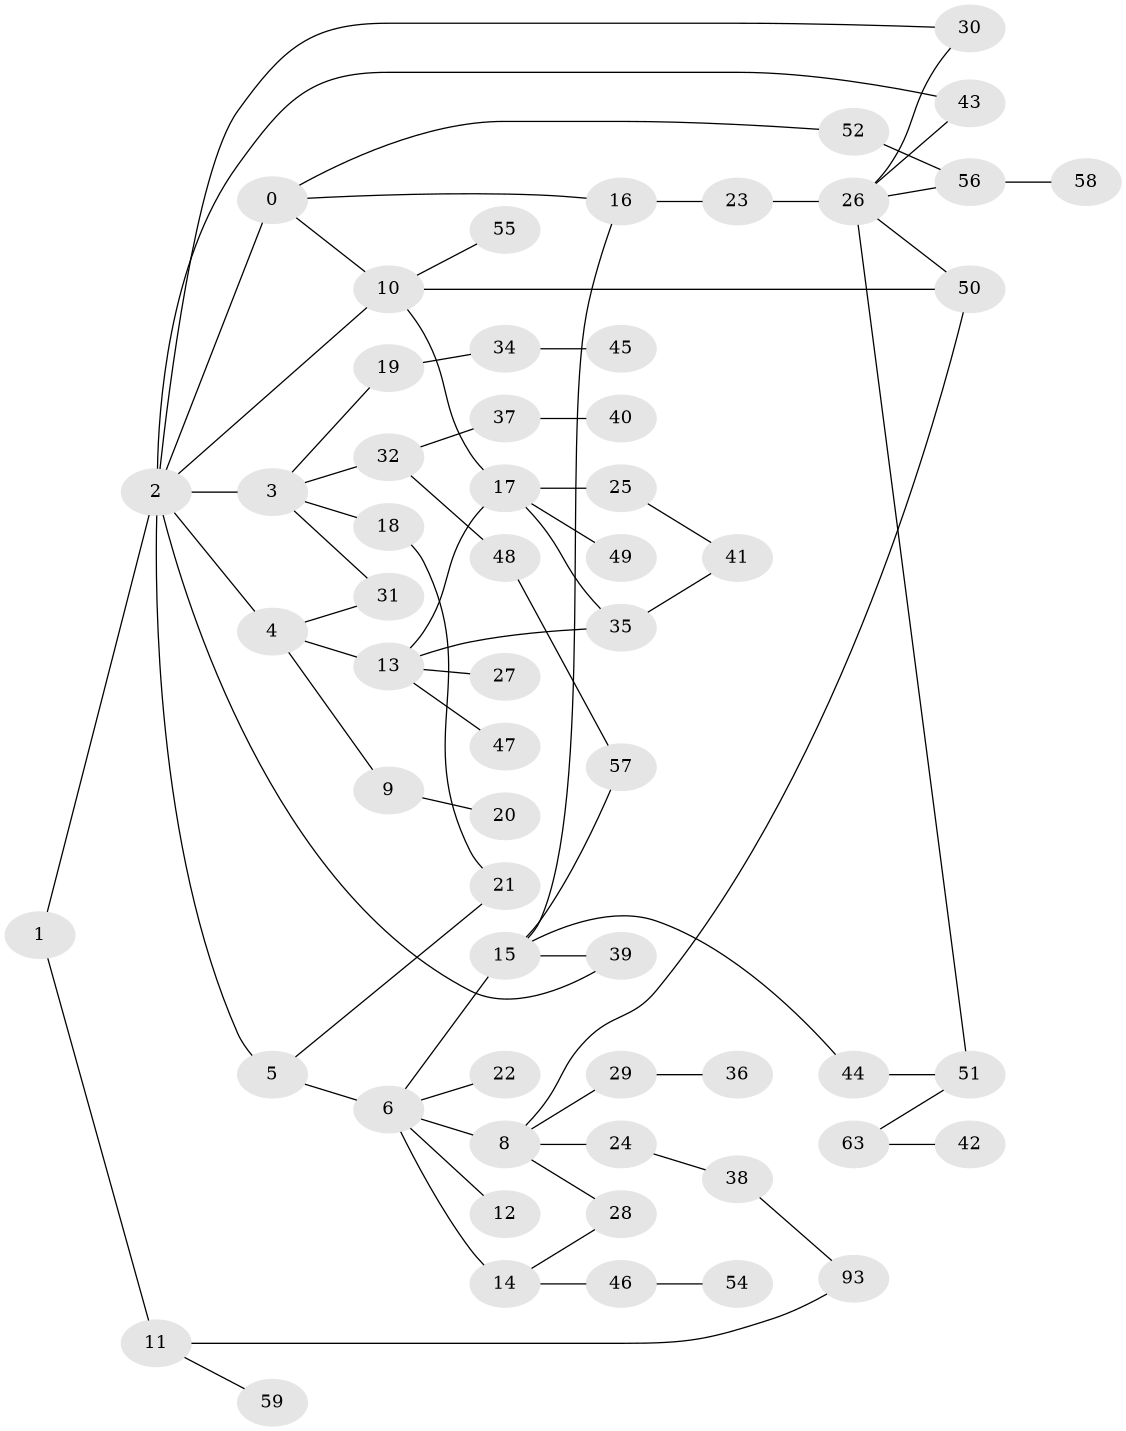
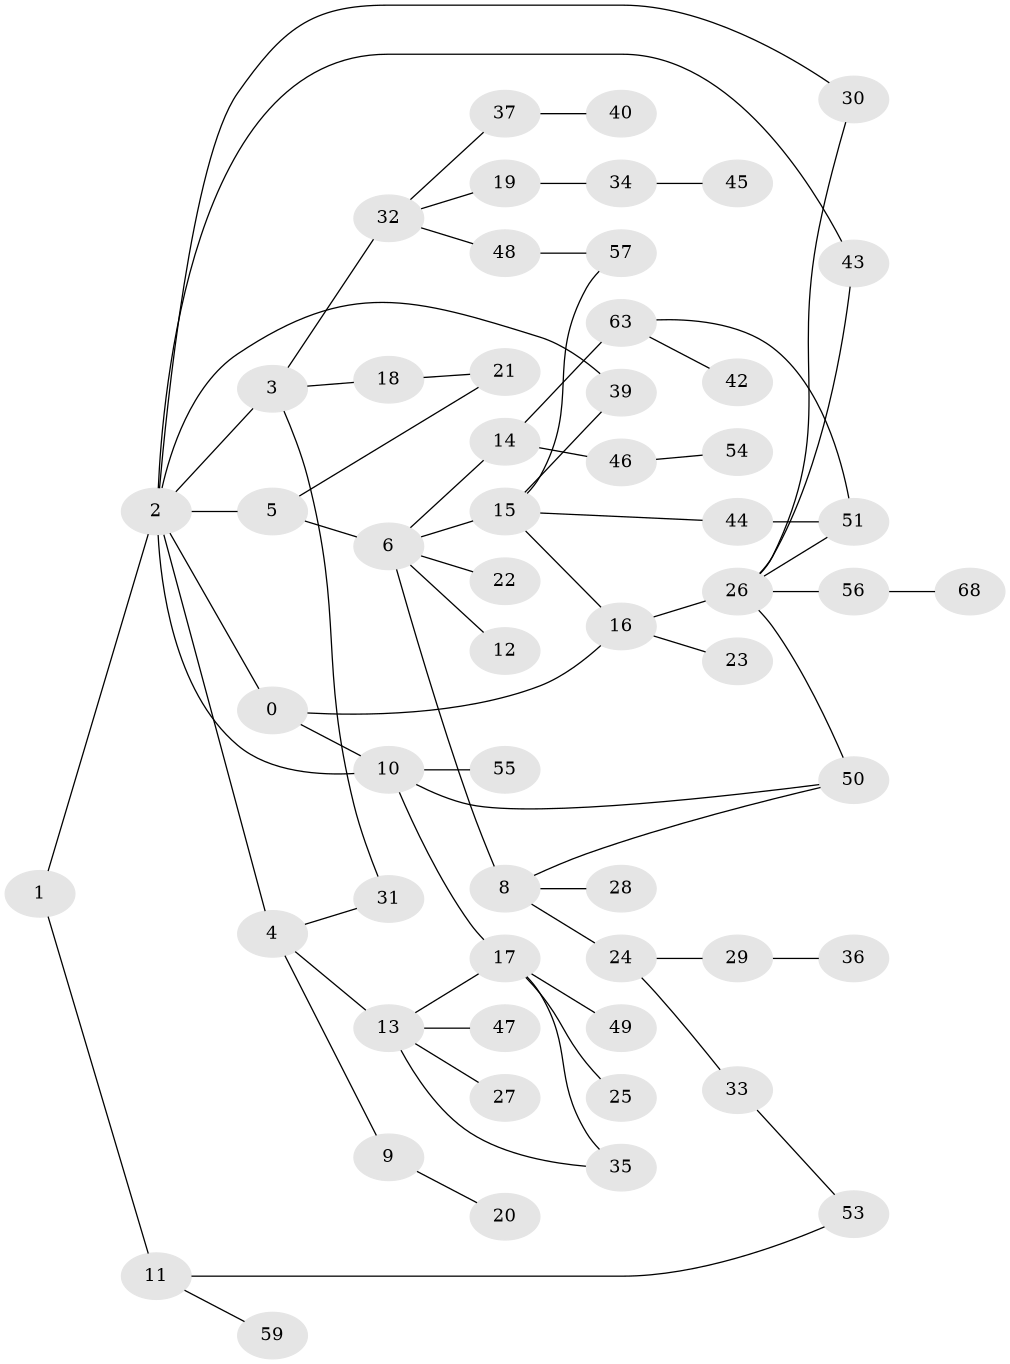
node "52": removed
node "58": label "58" -> "68"
edge "23" -- "26": now "16" -- "26"
edge "19" -- "3": now "19" -- "32"
node "41": removed
edge "29" -- "8": now "29" -- "24"
node "38": label "38" -> "33"
edge "28" -- "14": now "63" -- "14"
node "93": label "93" -> "53"
